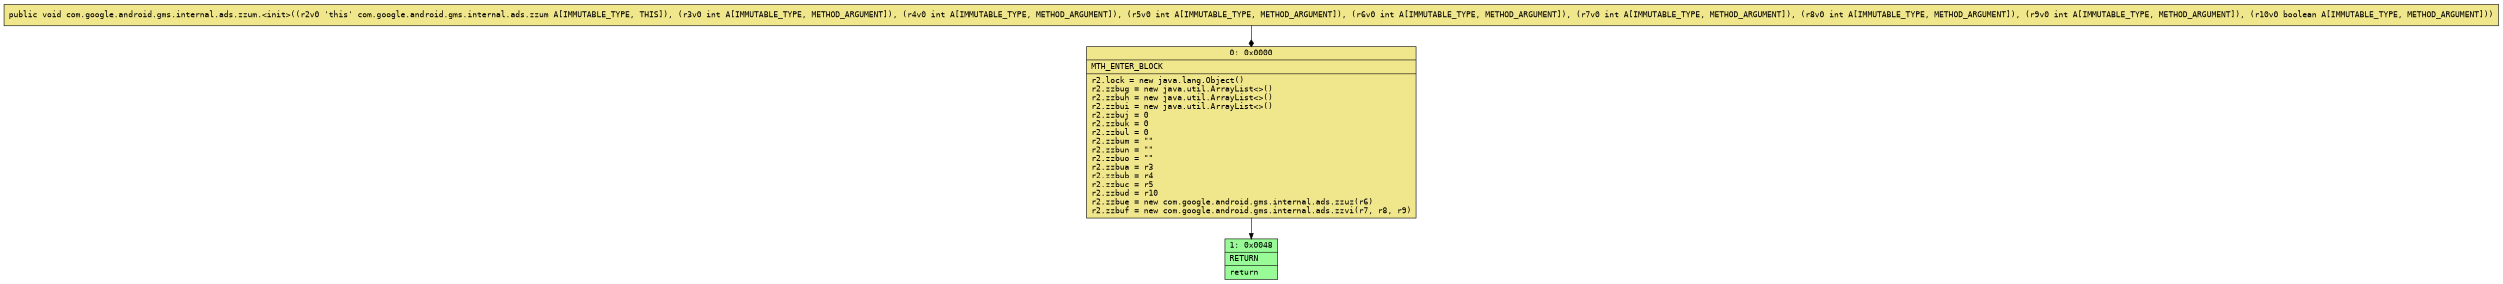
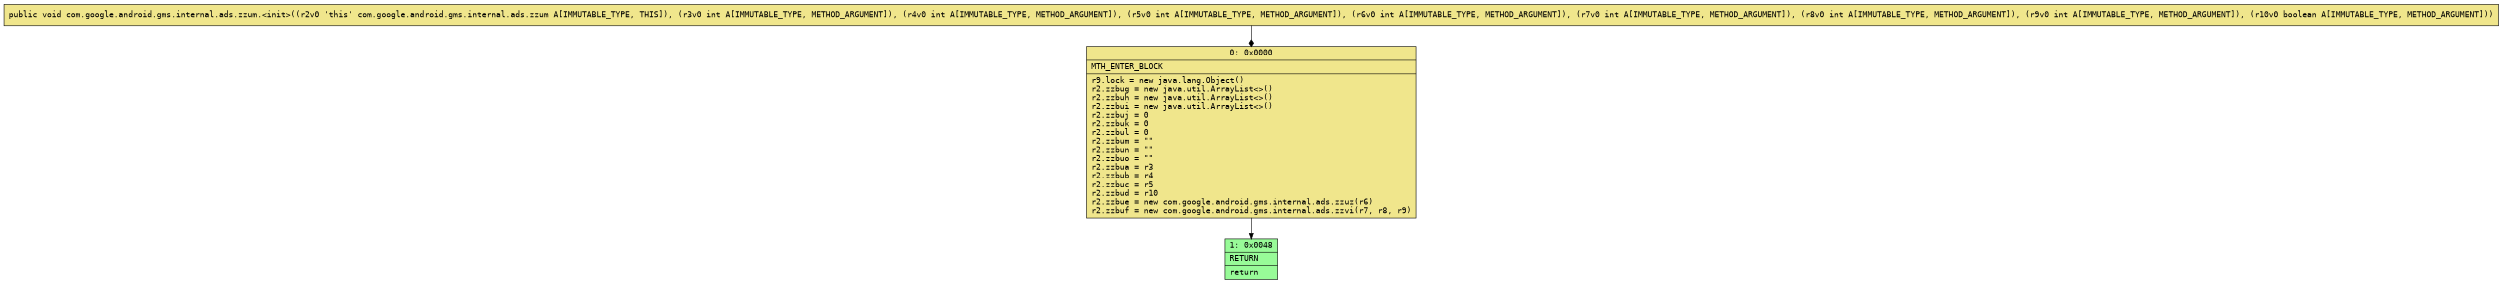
node "0: 0x0000": text "r2.lock = new java.lang.Object()" -> "r9.lock = new java.lang.Object()"
